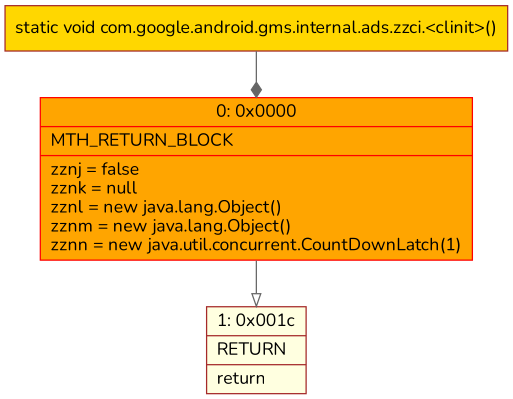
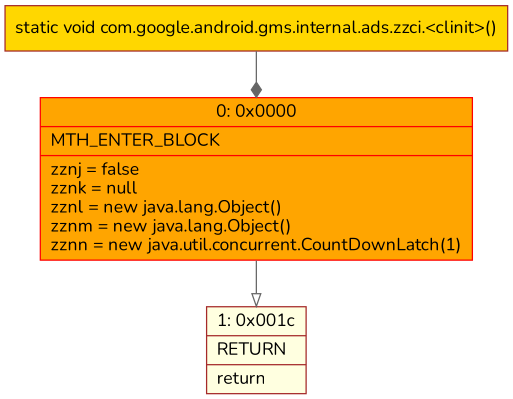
node "0: 0x0000": text "MTH_RETURN_BLOCK" -> "MTH_ENTER_BLOCK"
